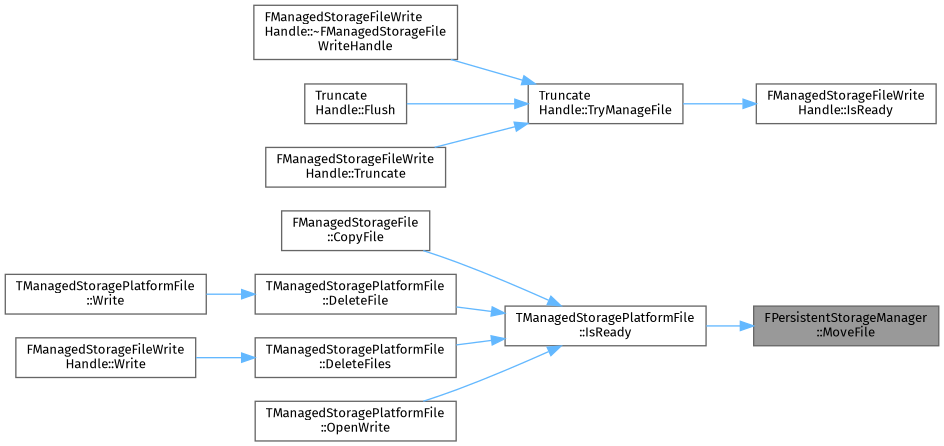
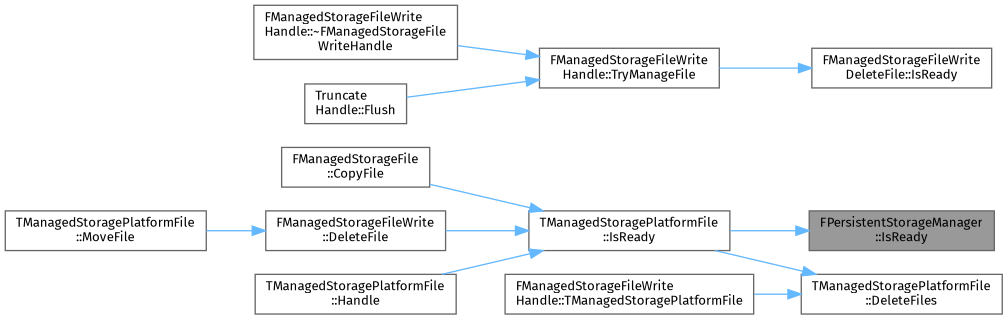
node "Truncate Handle::TryManageFile": label "Truncate Handle::TryManageFile" -> "FManagedStorageFileWrite Handle::TryManageFile"
node "FManagedStorageFileWrite Handle::IsReady": label "FManagedStorageFileWrite Handle::IsReady" -> "FManagedStorageFileWrite DeleteFile::IsReady"
node "FManagedStorageFileWrite Handle::Truncate": removed
node "TManagedStoragePlatformFile ::Write": label "TManagedStoragePlatformFile ::Write" -> "TManagedStoragePlatformFile ::MoveFile"
node "TManagedStoragePlatformFile ::DeleteFile": label "TManagedStoragePlatformFile ::DeleteFile" -> "FManagedStorageFileWrite ::DeleteFile"
node "FPersistentStorageManager ::MoveFile": label "FPersistentStorageManager ::MoveFile" -> "FPersistentStorageManager ::IsReady"
edge "TManagedStoragePlatformFile ::DeleteFiles" -> "TManagedStoragePlatformFile ::IsReady": reversed
node "FManagedStorageFileWrite Handle::Write": label "FManagedStorageFileWrite Handle::Write" -> "FManagedStorageFileWrite Handle::TManagedStoragePlatformFile"
node "TManagedStoragePlatformFile ::OpenWrite": label "TManagedStoragePlatformFile ::OpenWrite" -> "TManagedStoragePlatformFile ::Handle"
